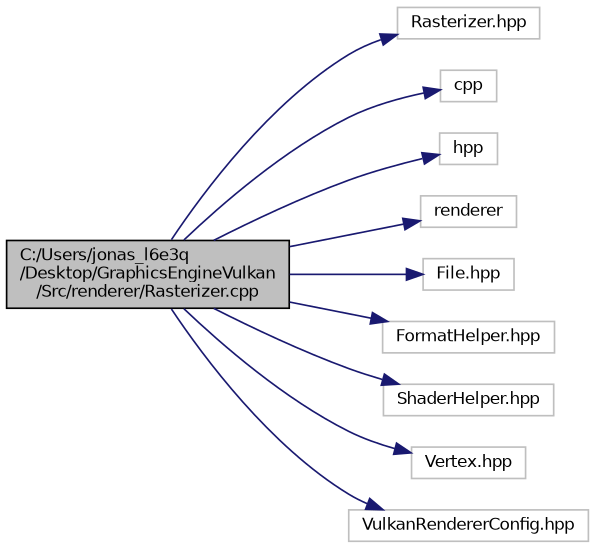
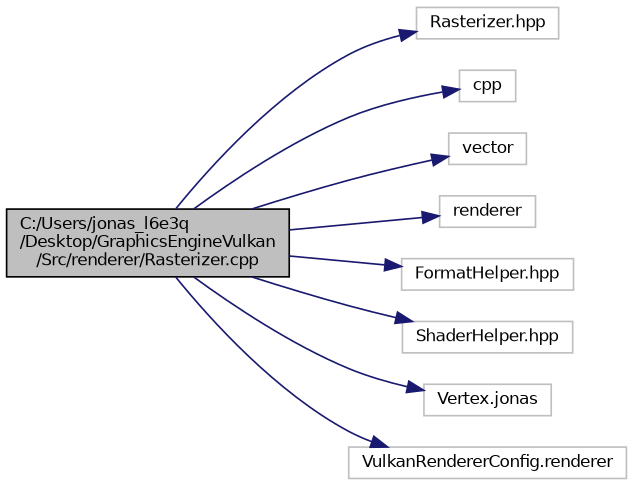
node "hpp": label "hpp" -> "vector"
node "File.hpp": removed
node "Vertex.hpp": label "Vertex.hpp" -> "Vertex.jonas"
node "VulkanRendererConfig.hpp": label "VulkanRendererConfig.hpp" -> "VulkanRendererConfig.renderer"
